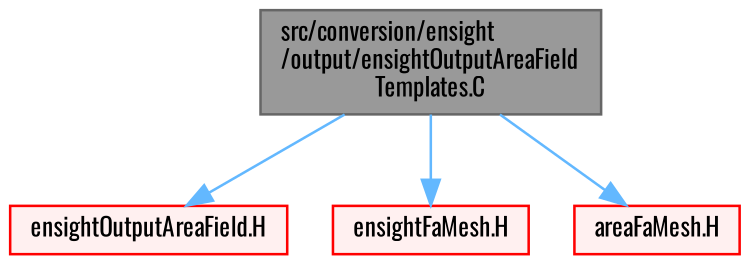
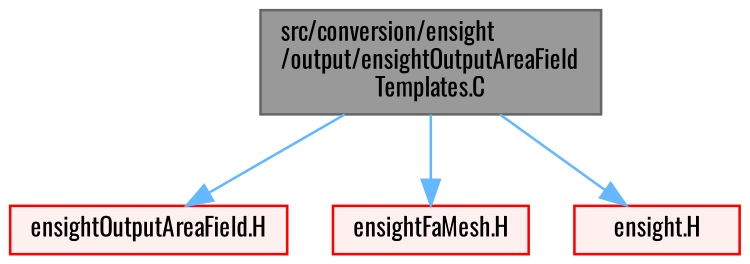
node "areaFaMesh.H": label "areaFaMesh.H" -> "ensight.H"
